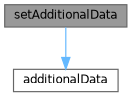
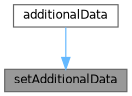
edge "setAdditionalData" -> "additionalData": reversed
